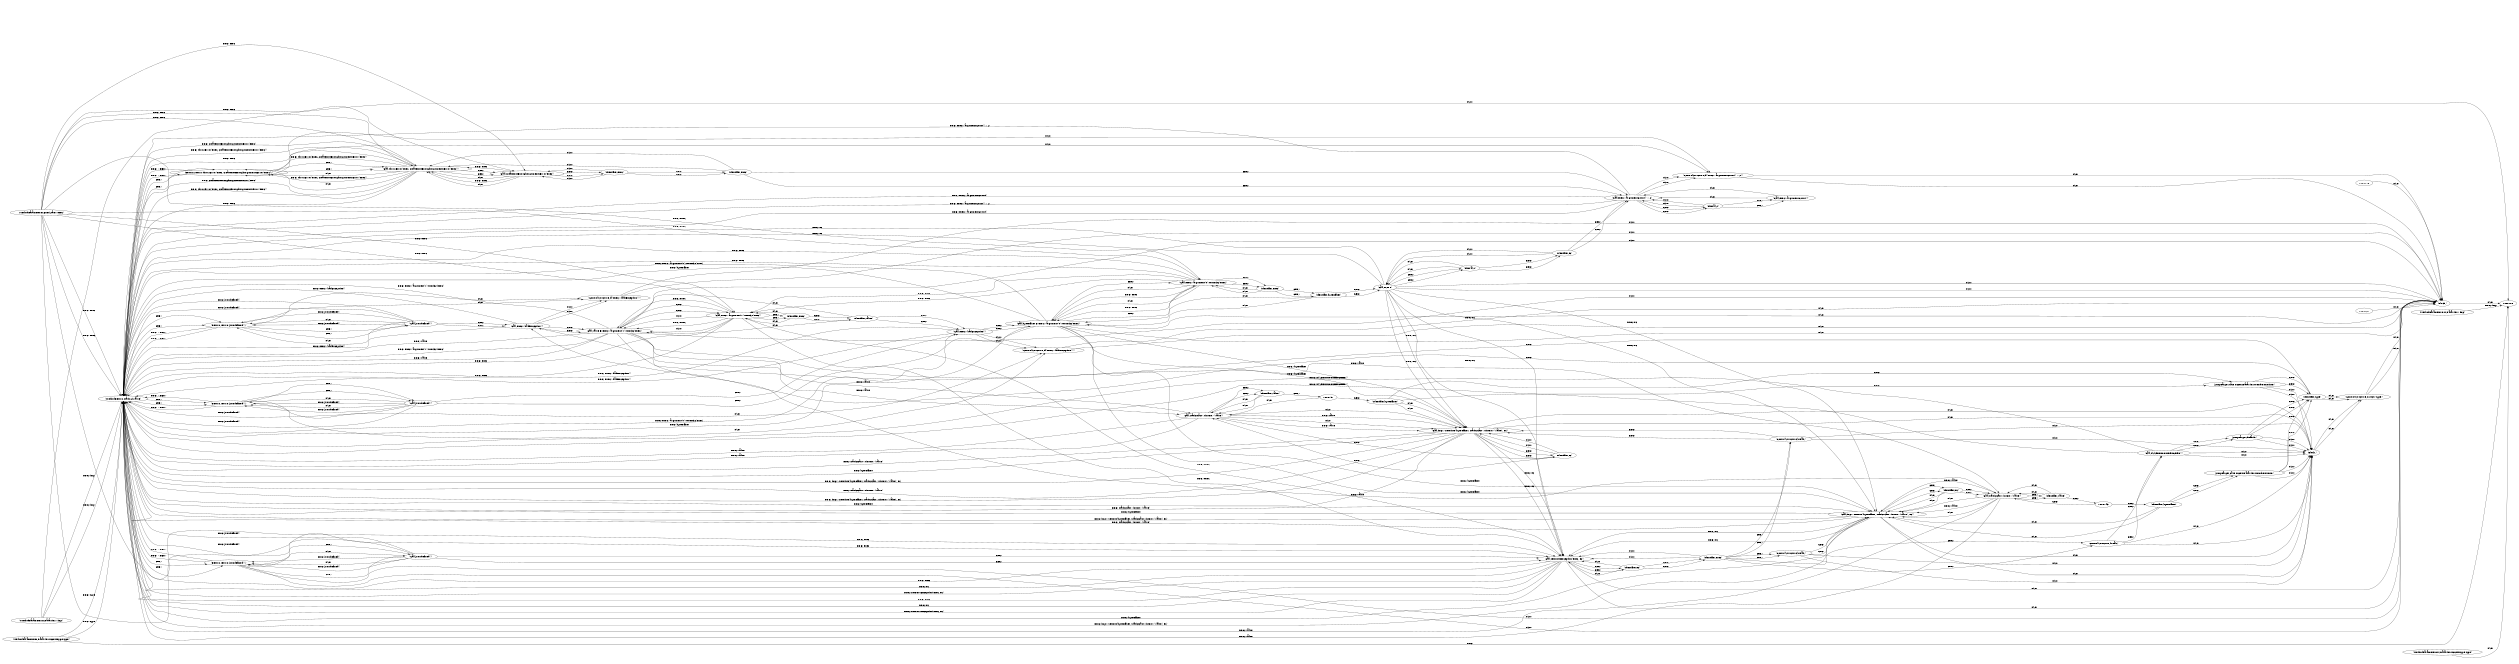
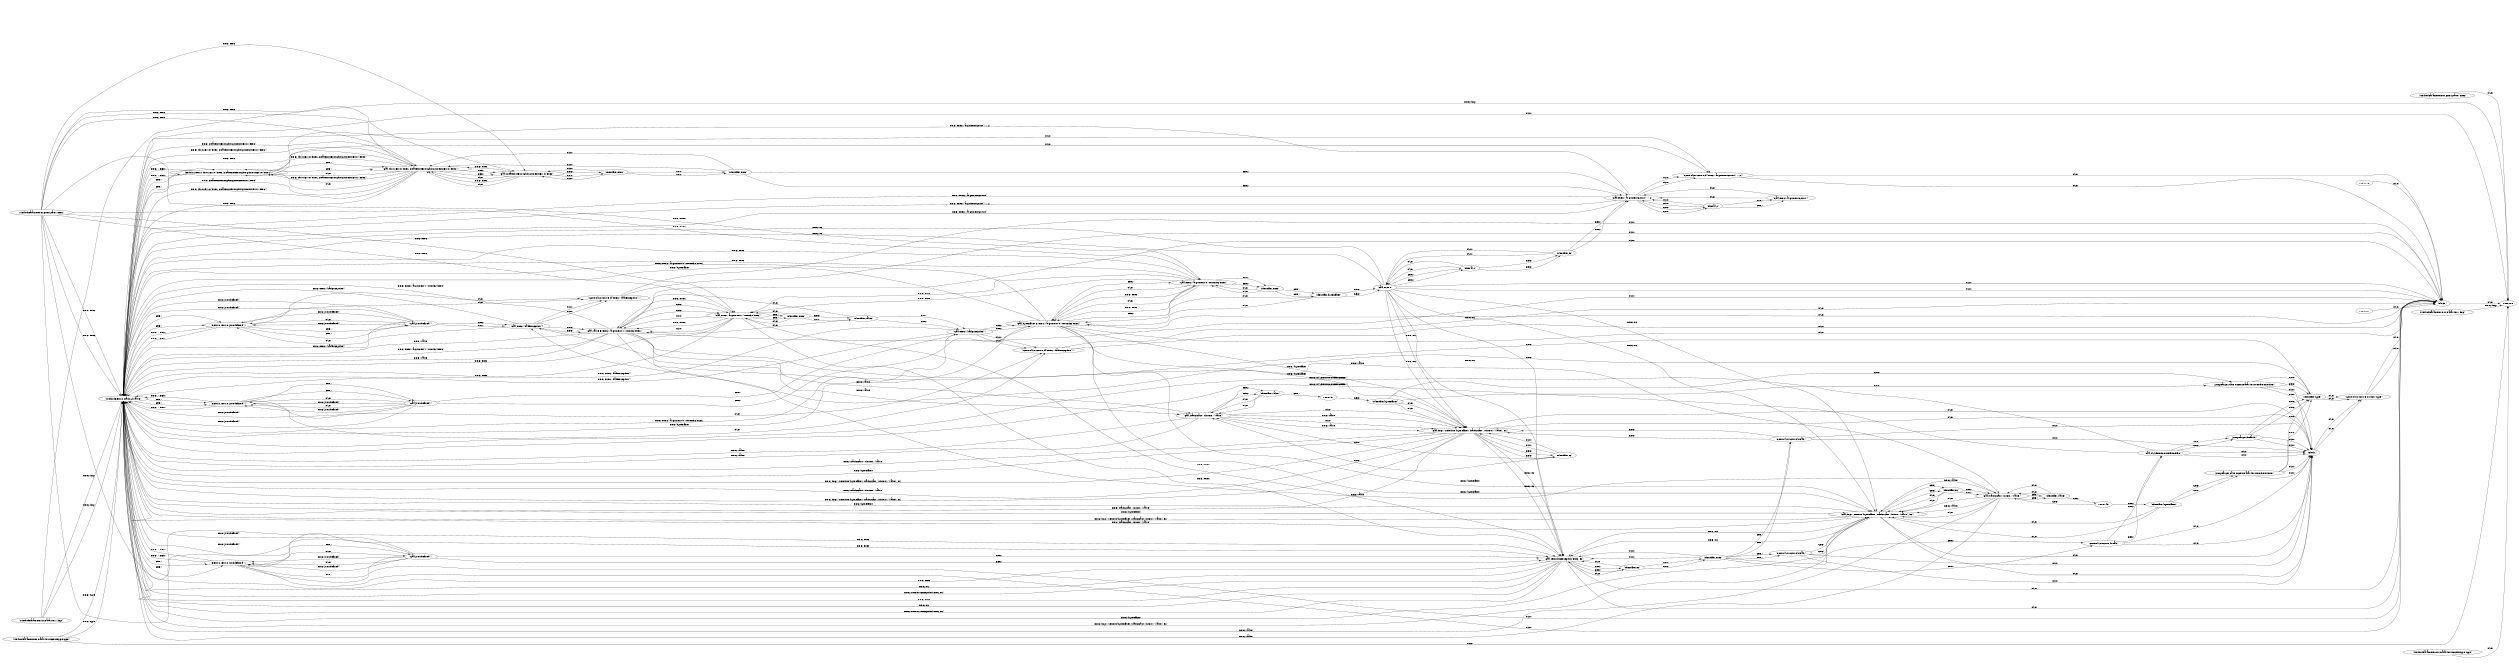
node "(MethodParameterOut,ExecState* exec)": added
edge "(MethodParameterIn,DataView* imp)" -> "1000100": label "AST: " -> "DDG: imp"
edge "(MethodReturn,static JSValue)" -> "1000100": added, label "AST:"
edge "1000151" -> "(Call,static_cast<uint8_t>(value))": removed, label "AST:"
